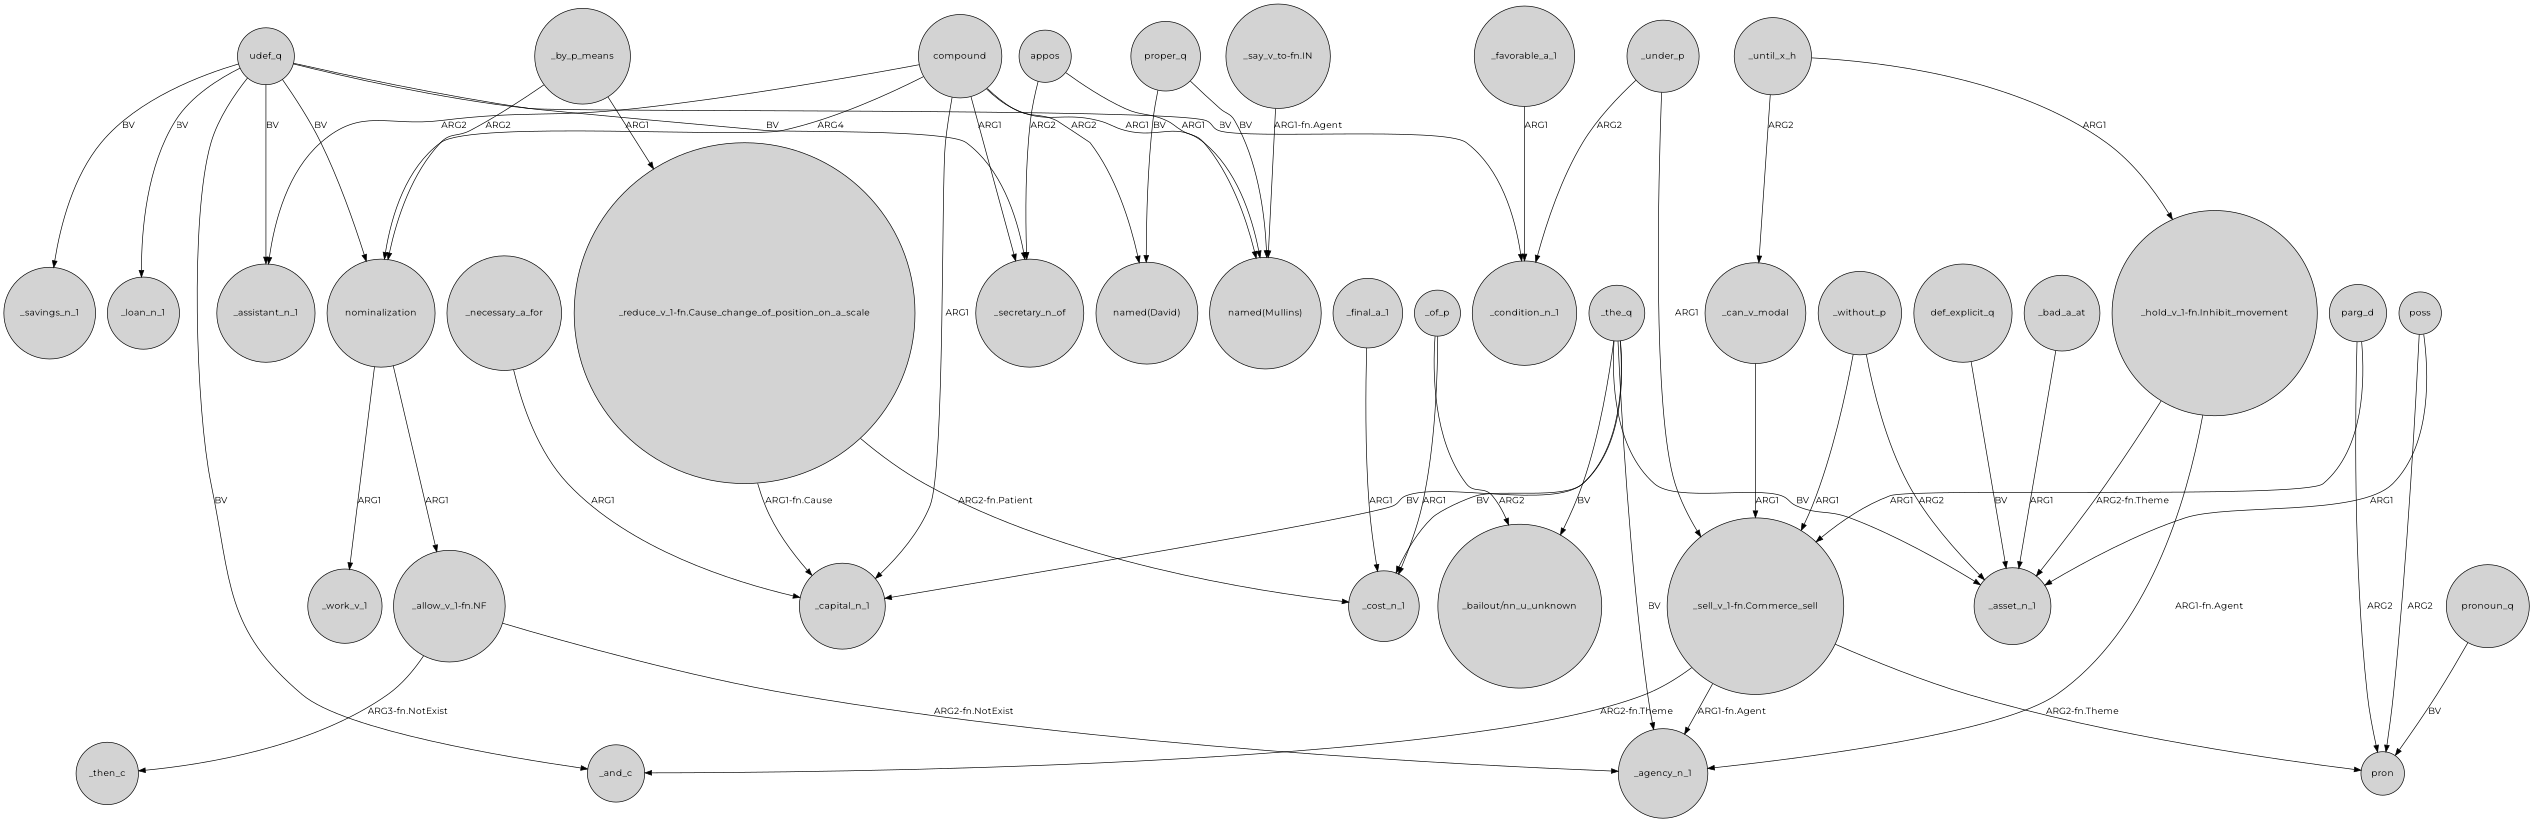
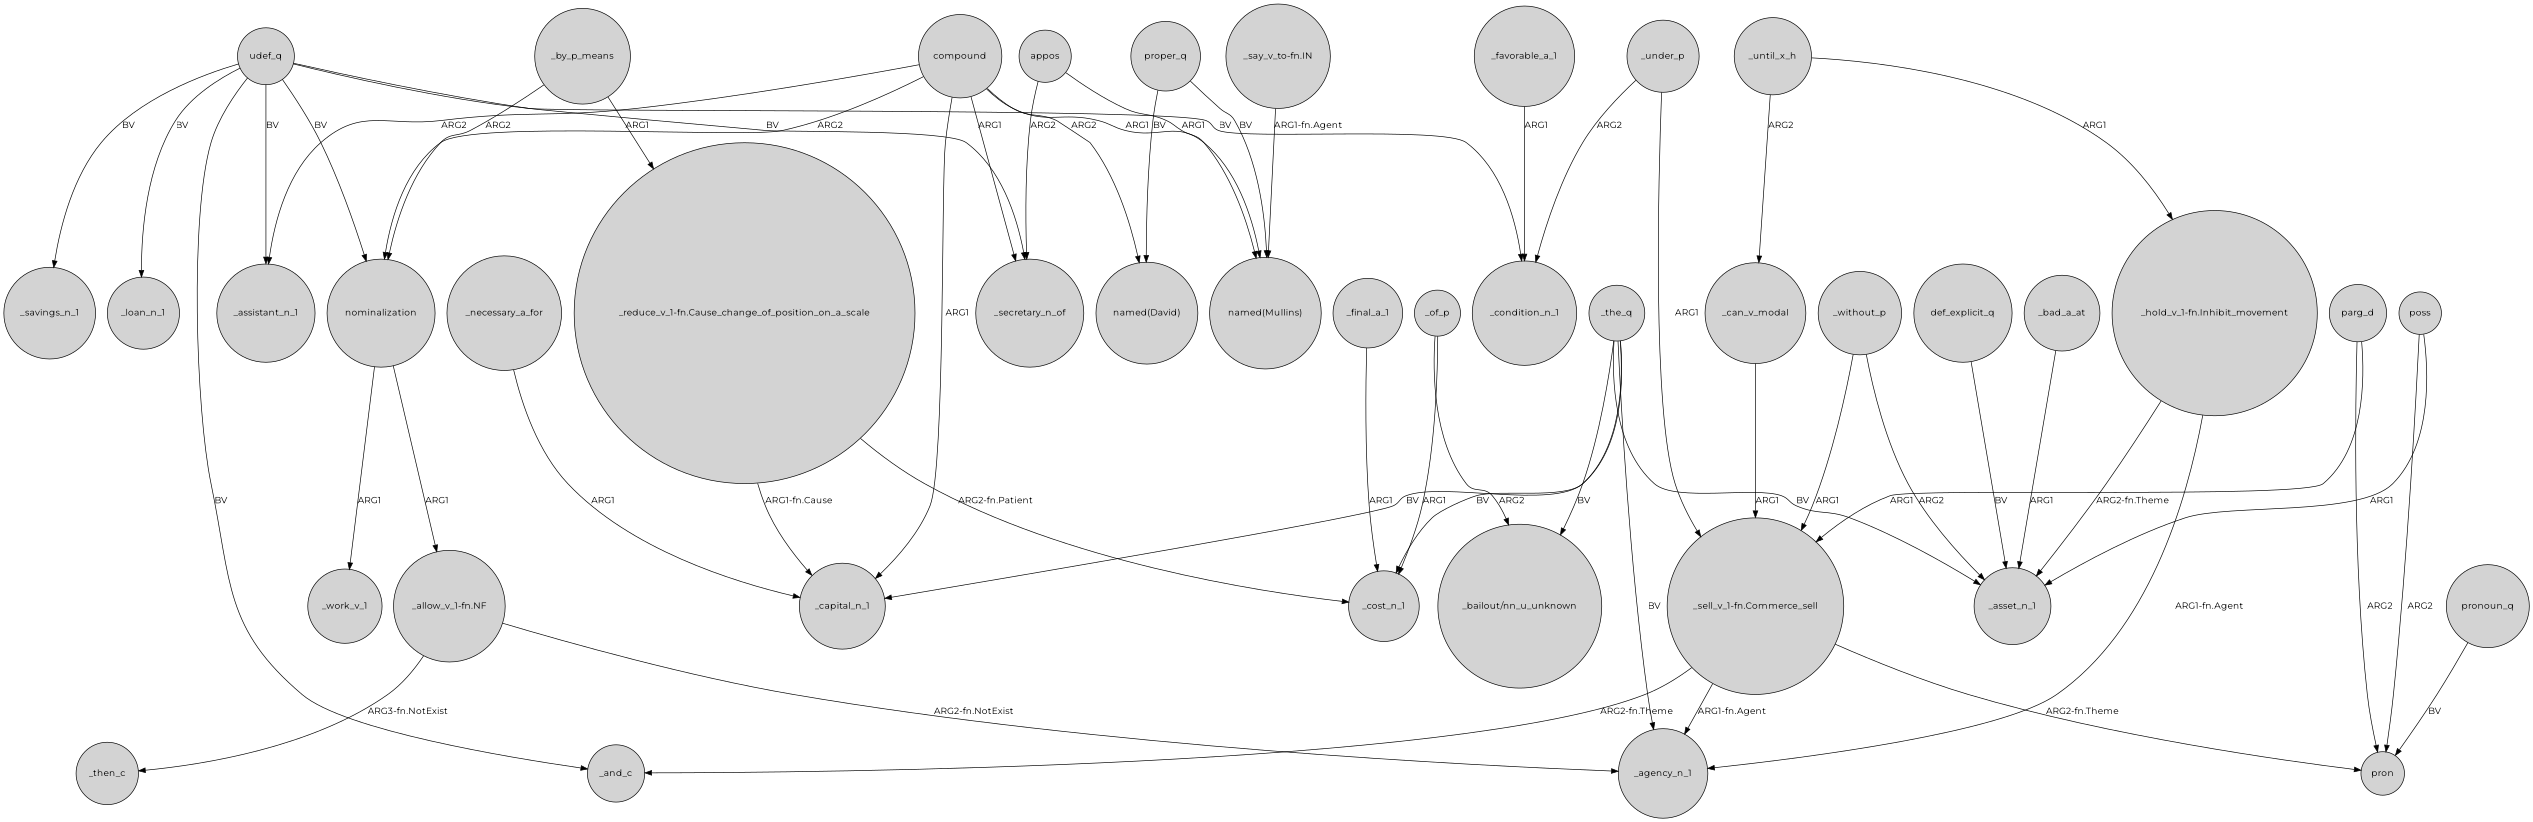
edge "compound" -> "nominalization": label "ARG4" -> "ARG2"
